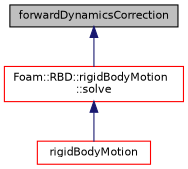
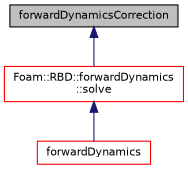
node "Foam::RBD::rigidBodyMotion ::solve": label "Foam::RBD::rigidBodyMotion ::solve" -> "Foam::RBD::forwardDynamics ::solve"
node "rigidBodyMotion": label "rigidBodyMotion" -> "forwardDynamics"
